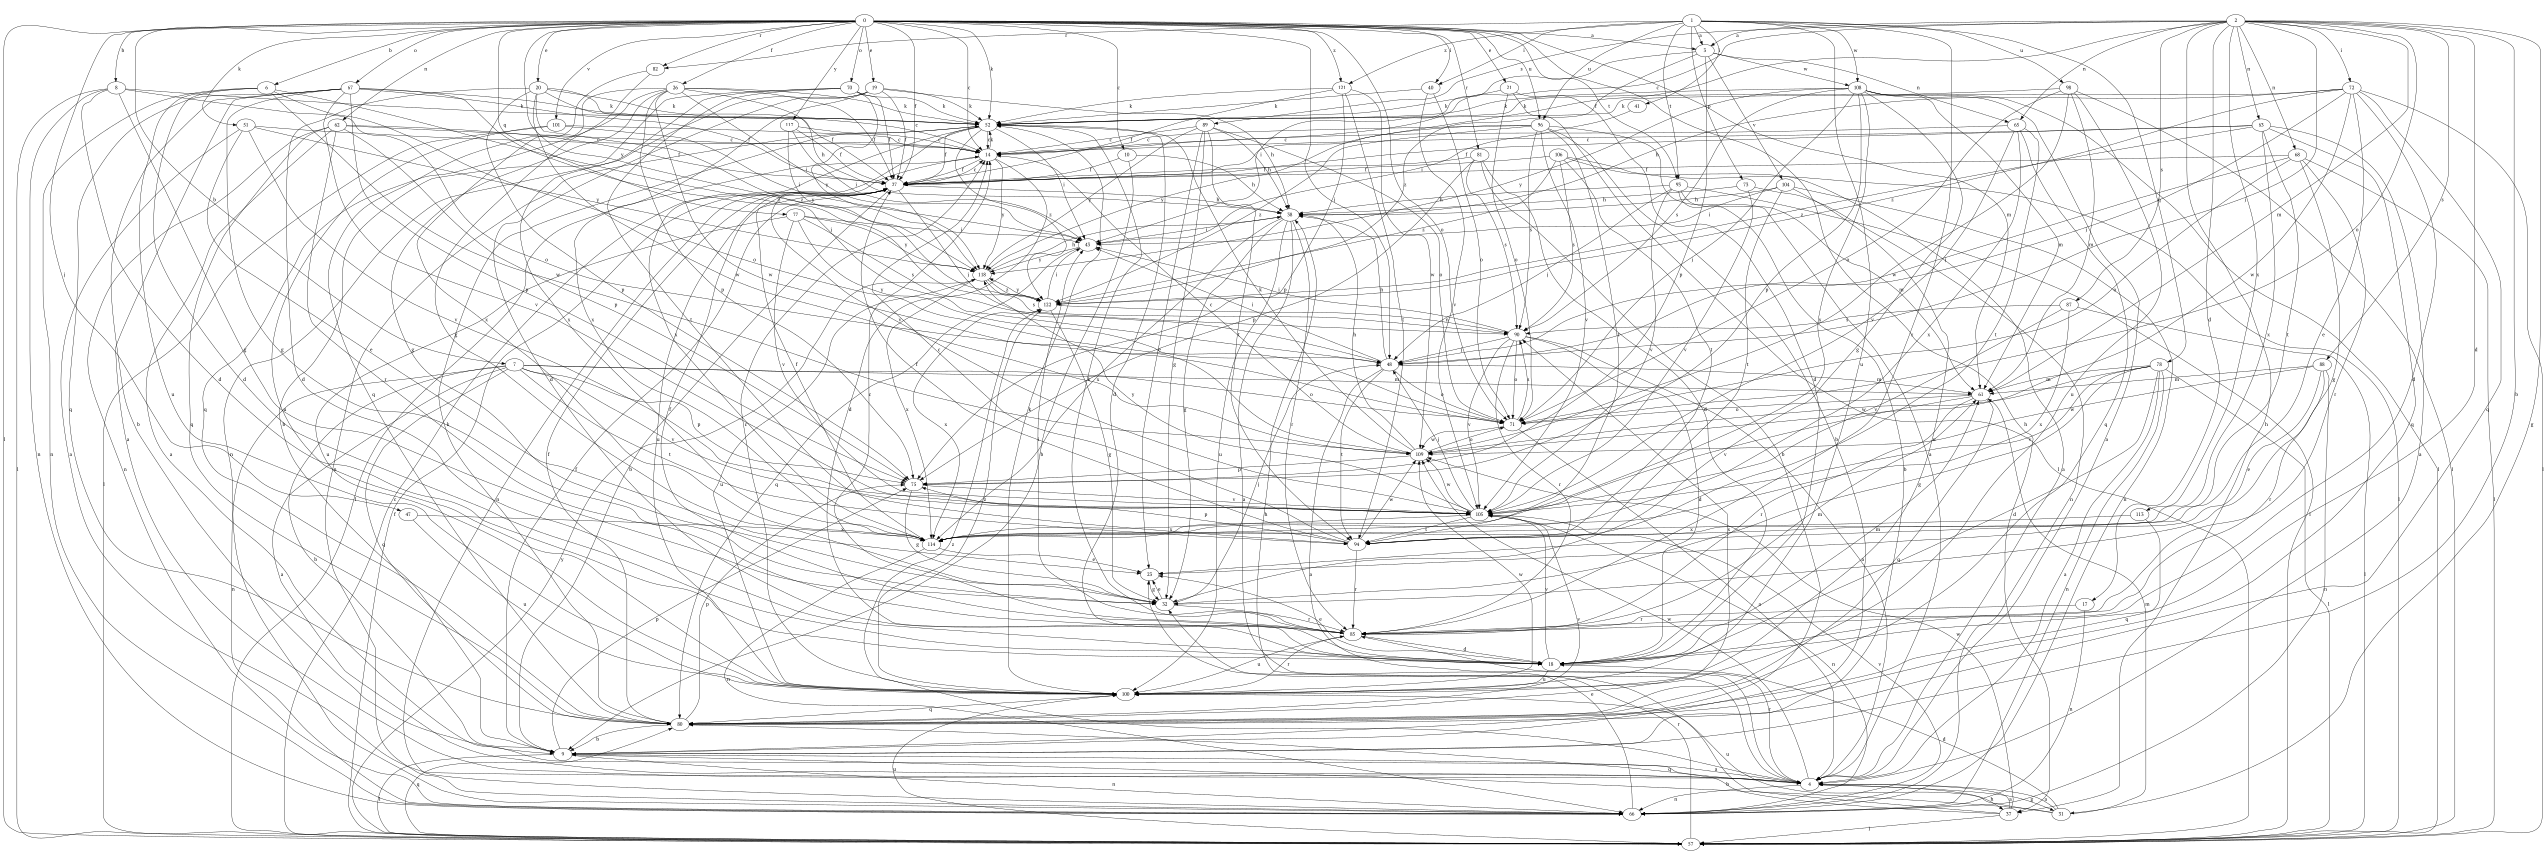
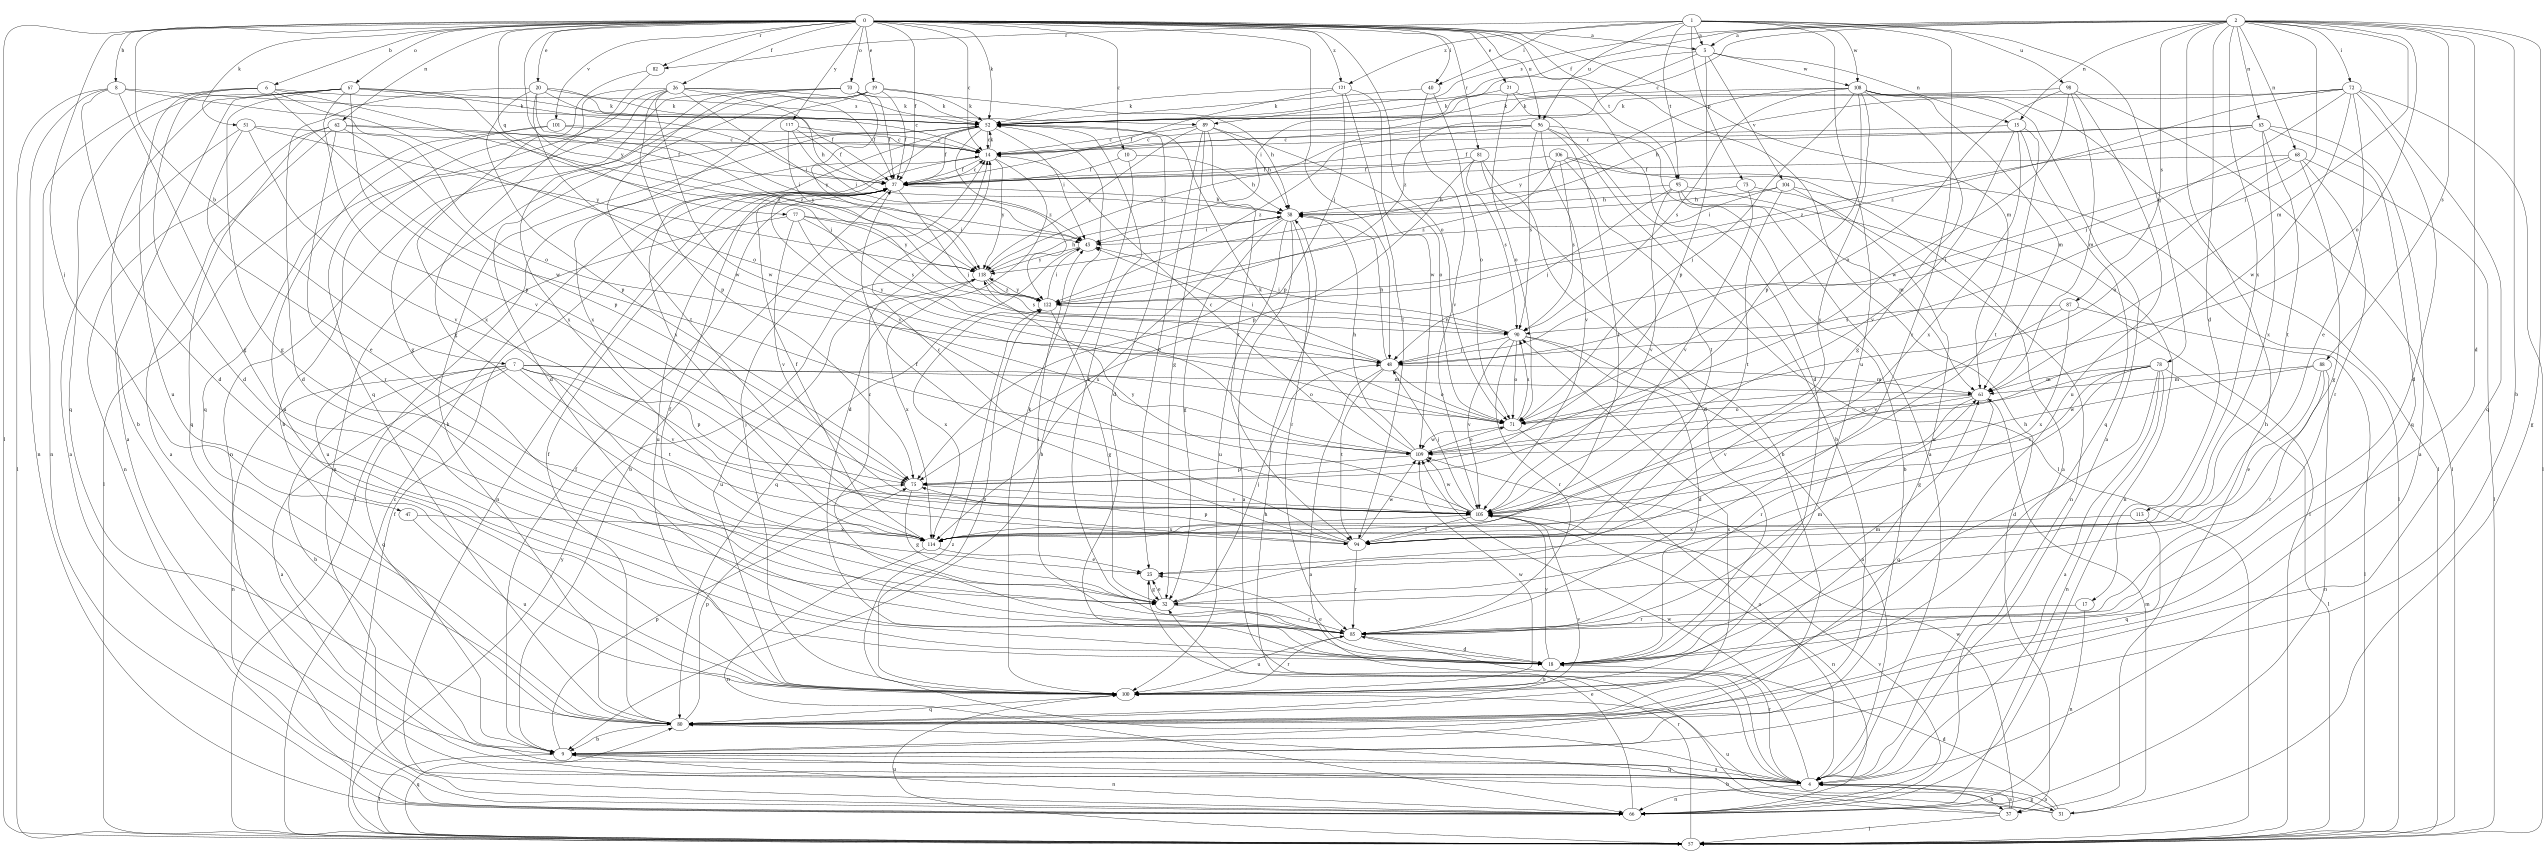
edge "6" -> "89": added, label "s"
edge "2" -> "27": now "2" -> "52"
node "41": removed
node "65": label "65" -> "15"
edge "100" -> "14": label "c" -> "j"
